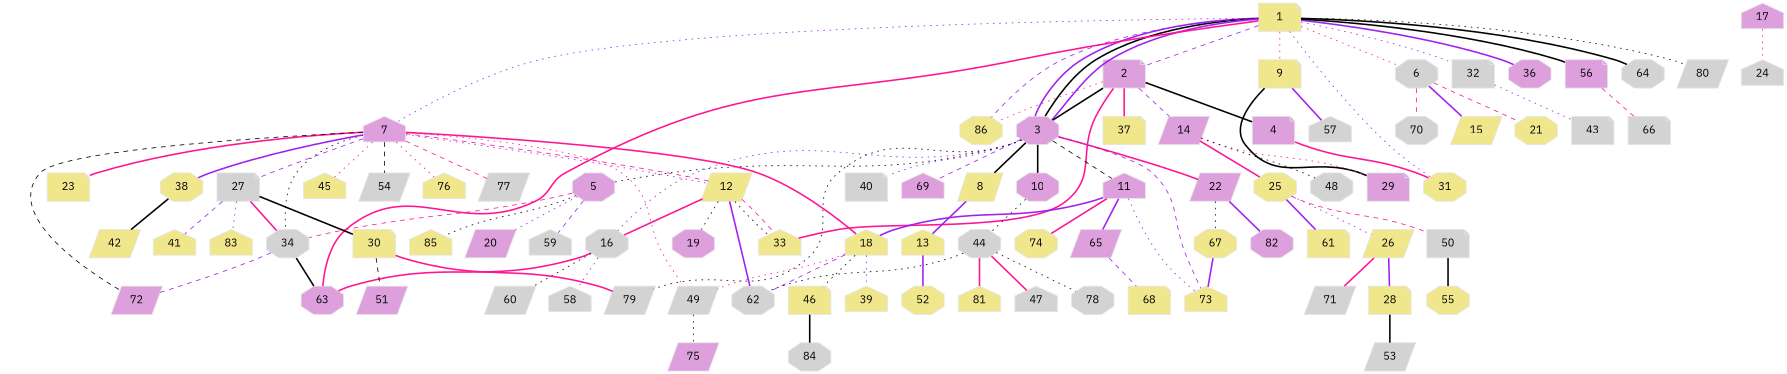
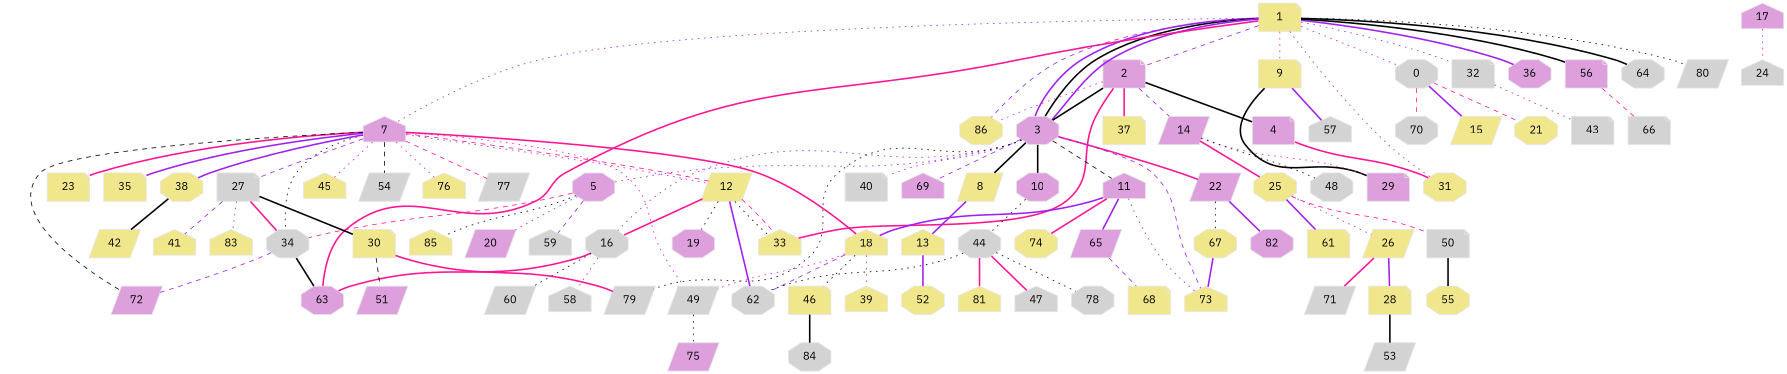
node "6": label "6" -> "0"
edge "3" -- "5": color black -> purple
node "35": added
